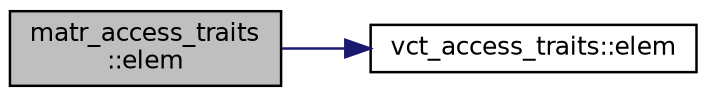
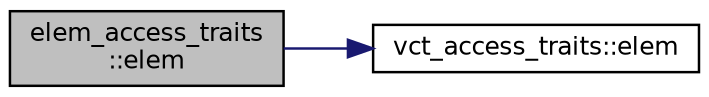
node "matr_access_traits ::elem": label "matr_access_traits ::elem" -> "elem_access_traits ::elem"
